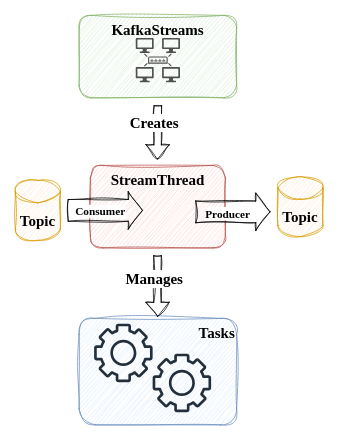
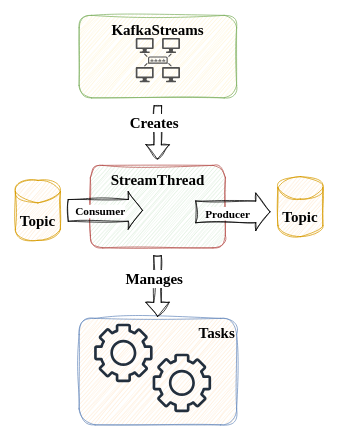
node "KafkaStreams": fillcolor #d5e8d4 -> #fff2cc
node "StreamThread": fillcolor #f8cecc -> #d5e8d4
node "Tasks": fillcolor #dae8fc -> #ffe6cc
